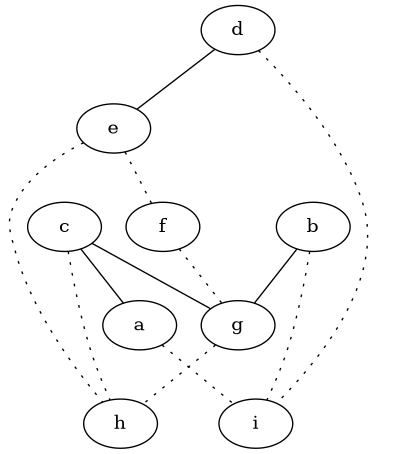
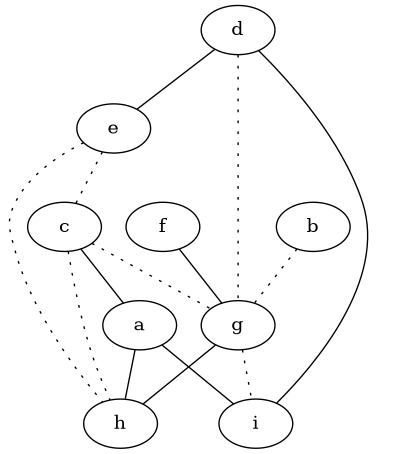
edge "e" -- "f": now "e" -- "c"
edge "d" -- "g": added
edge "d" -- "i": style dotted -> solid
edge "c" -- "g": style solid -> dotted
edge "f" -- "g": style dotted -> solid
edge "b" -- "g": style solid -> dotted
edge "b" -- "i": now "g" -- "i"
edge "a" -- "h": added
edge "g" -- "h": style dotted -> solid
edge "a" -- "i": style dotted -> solid
